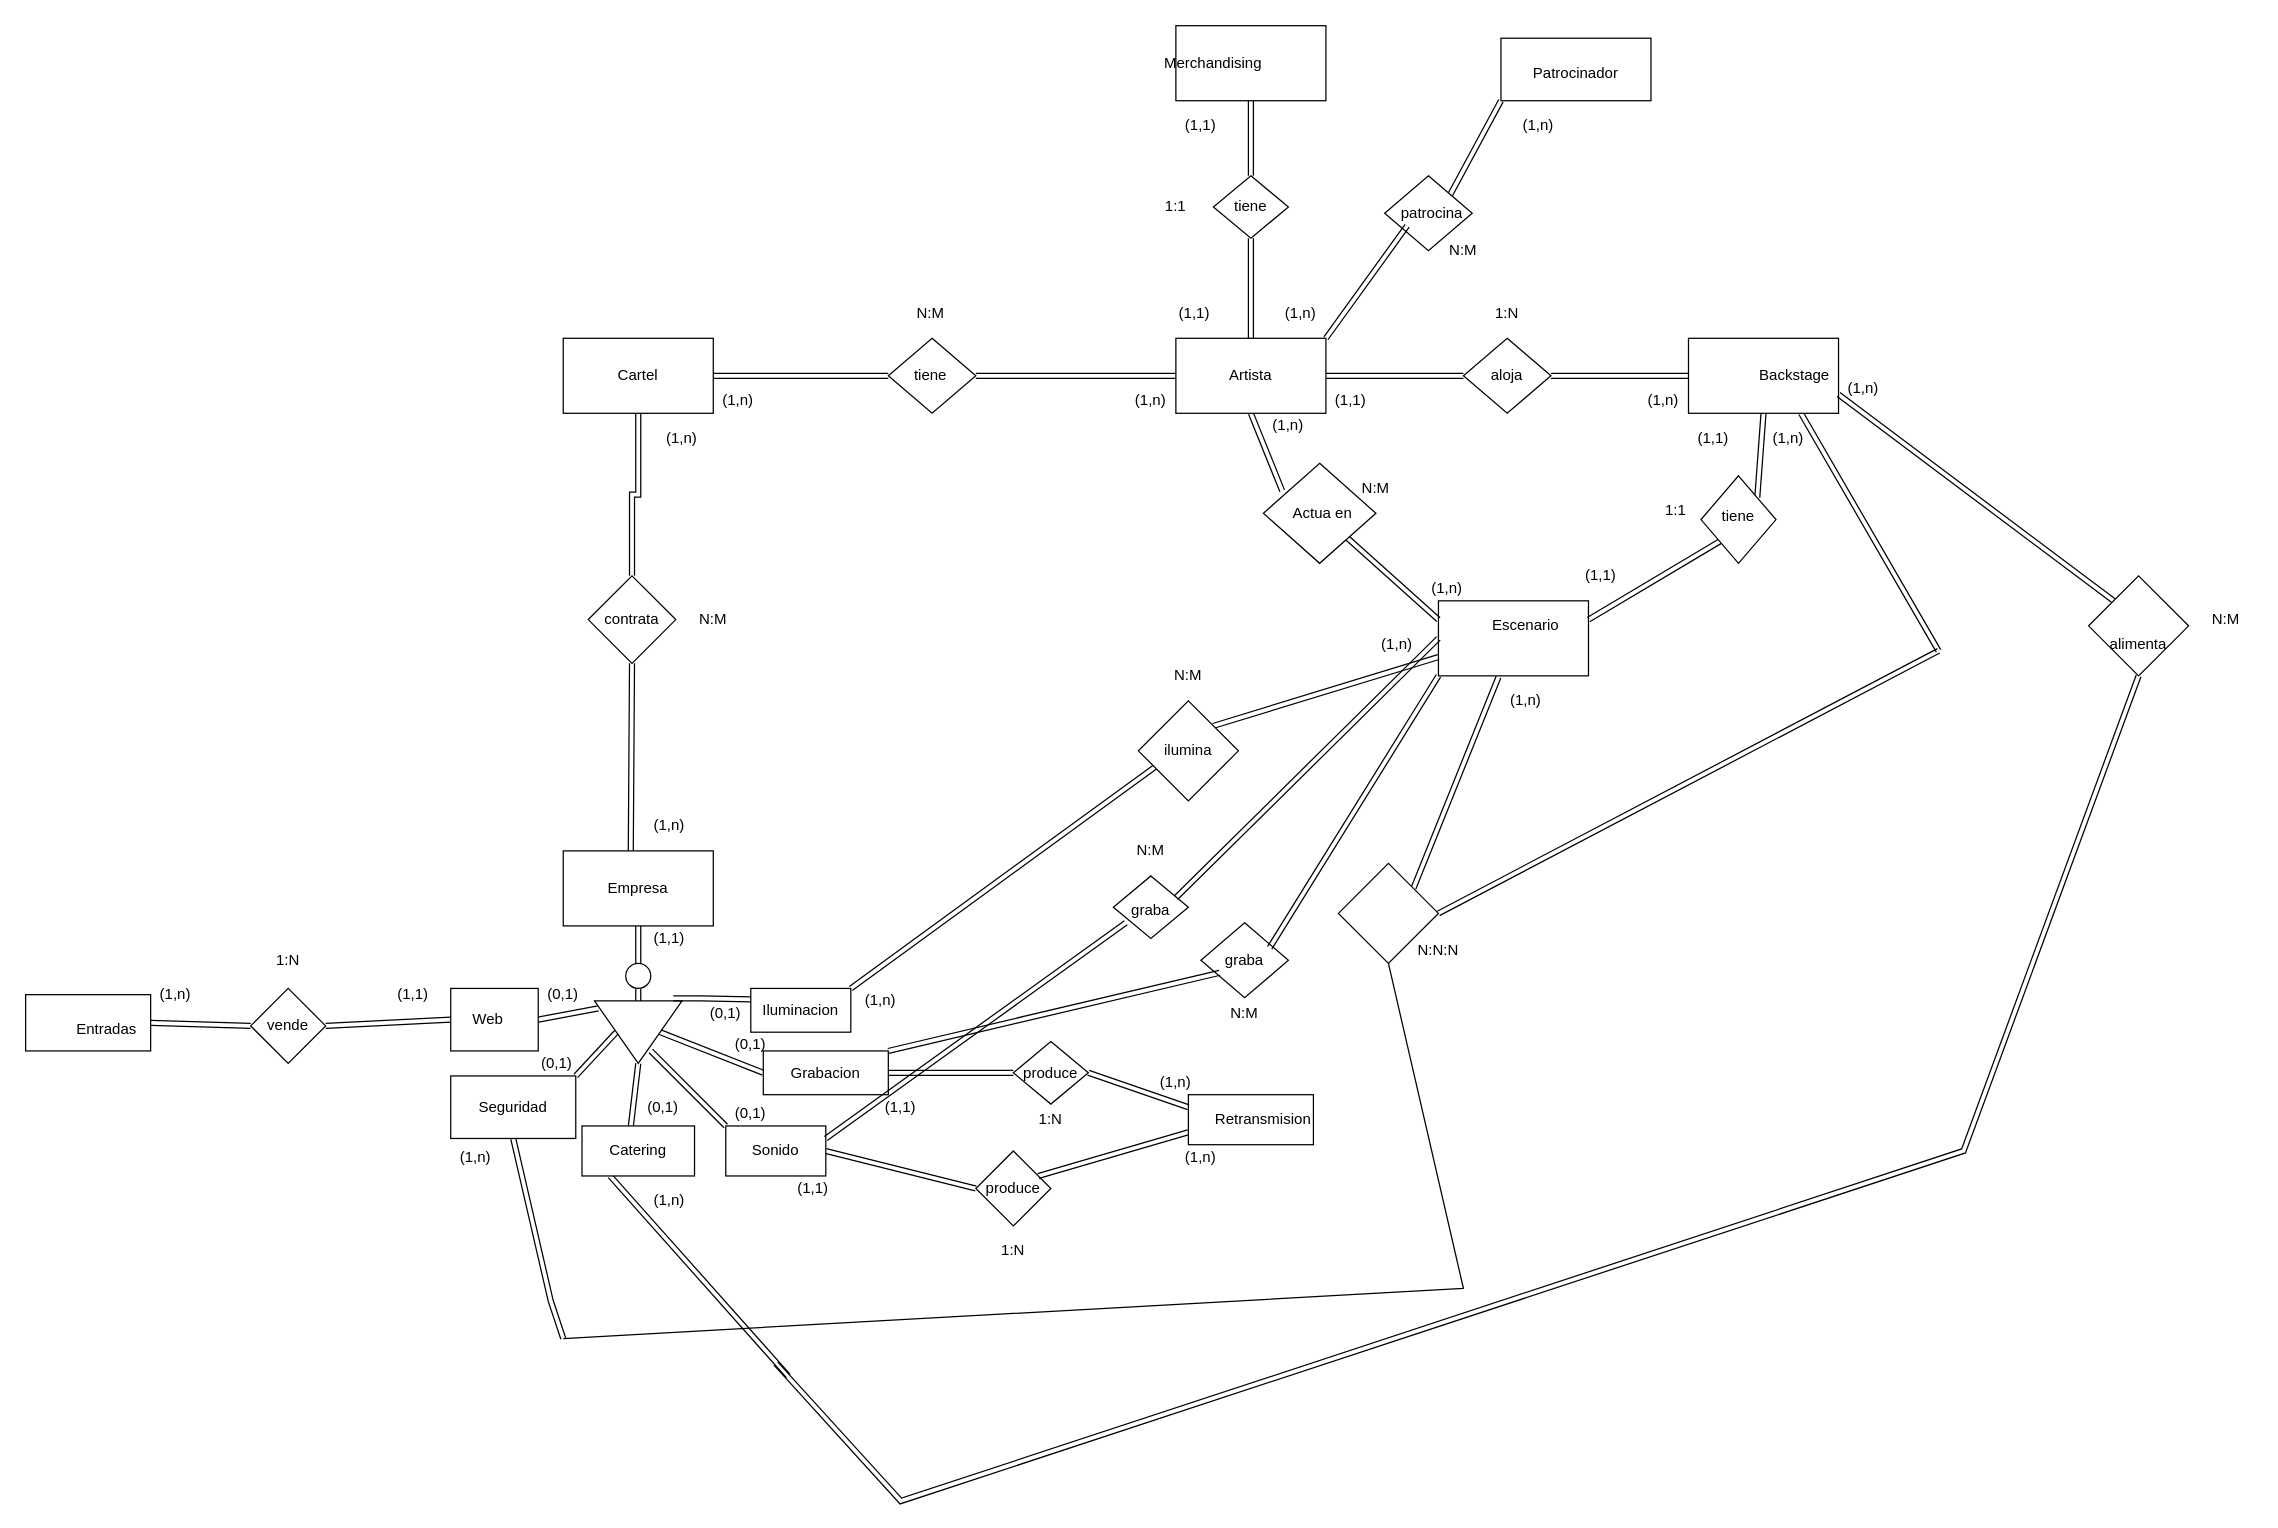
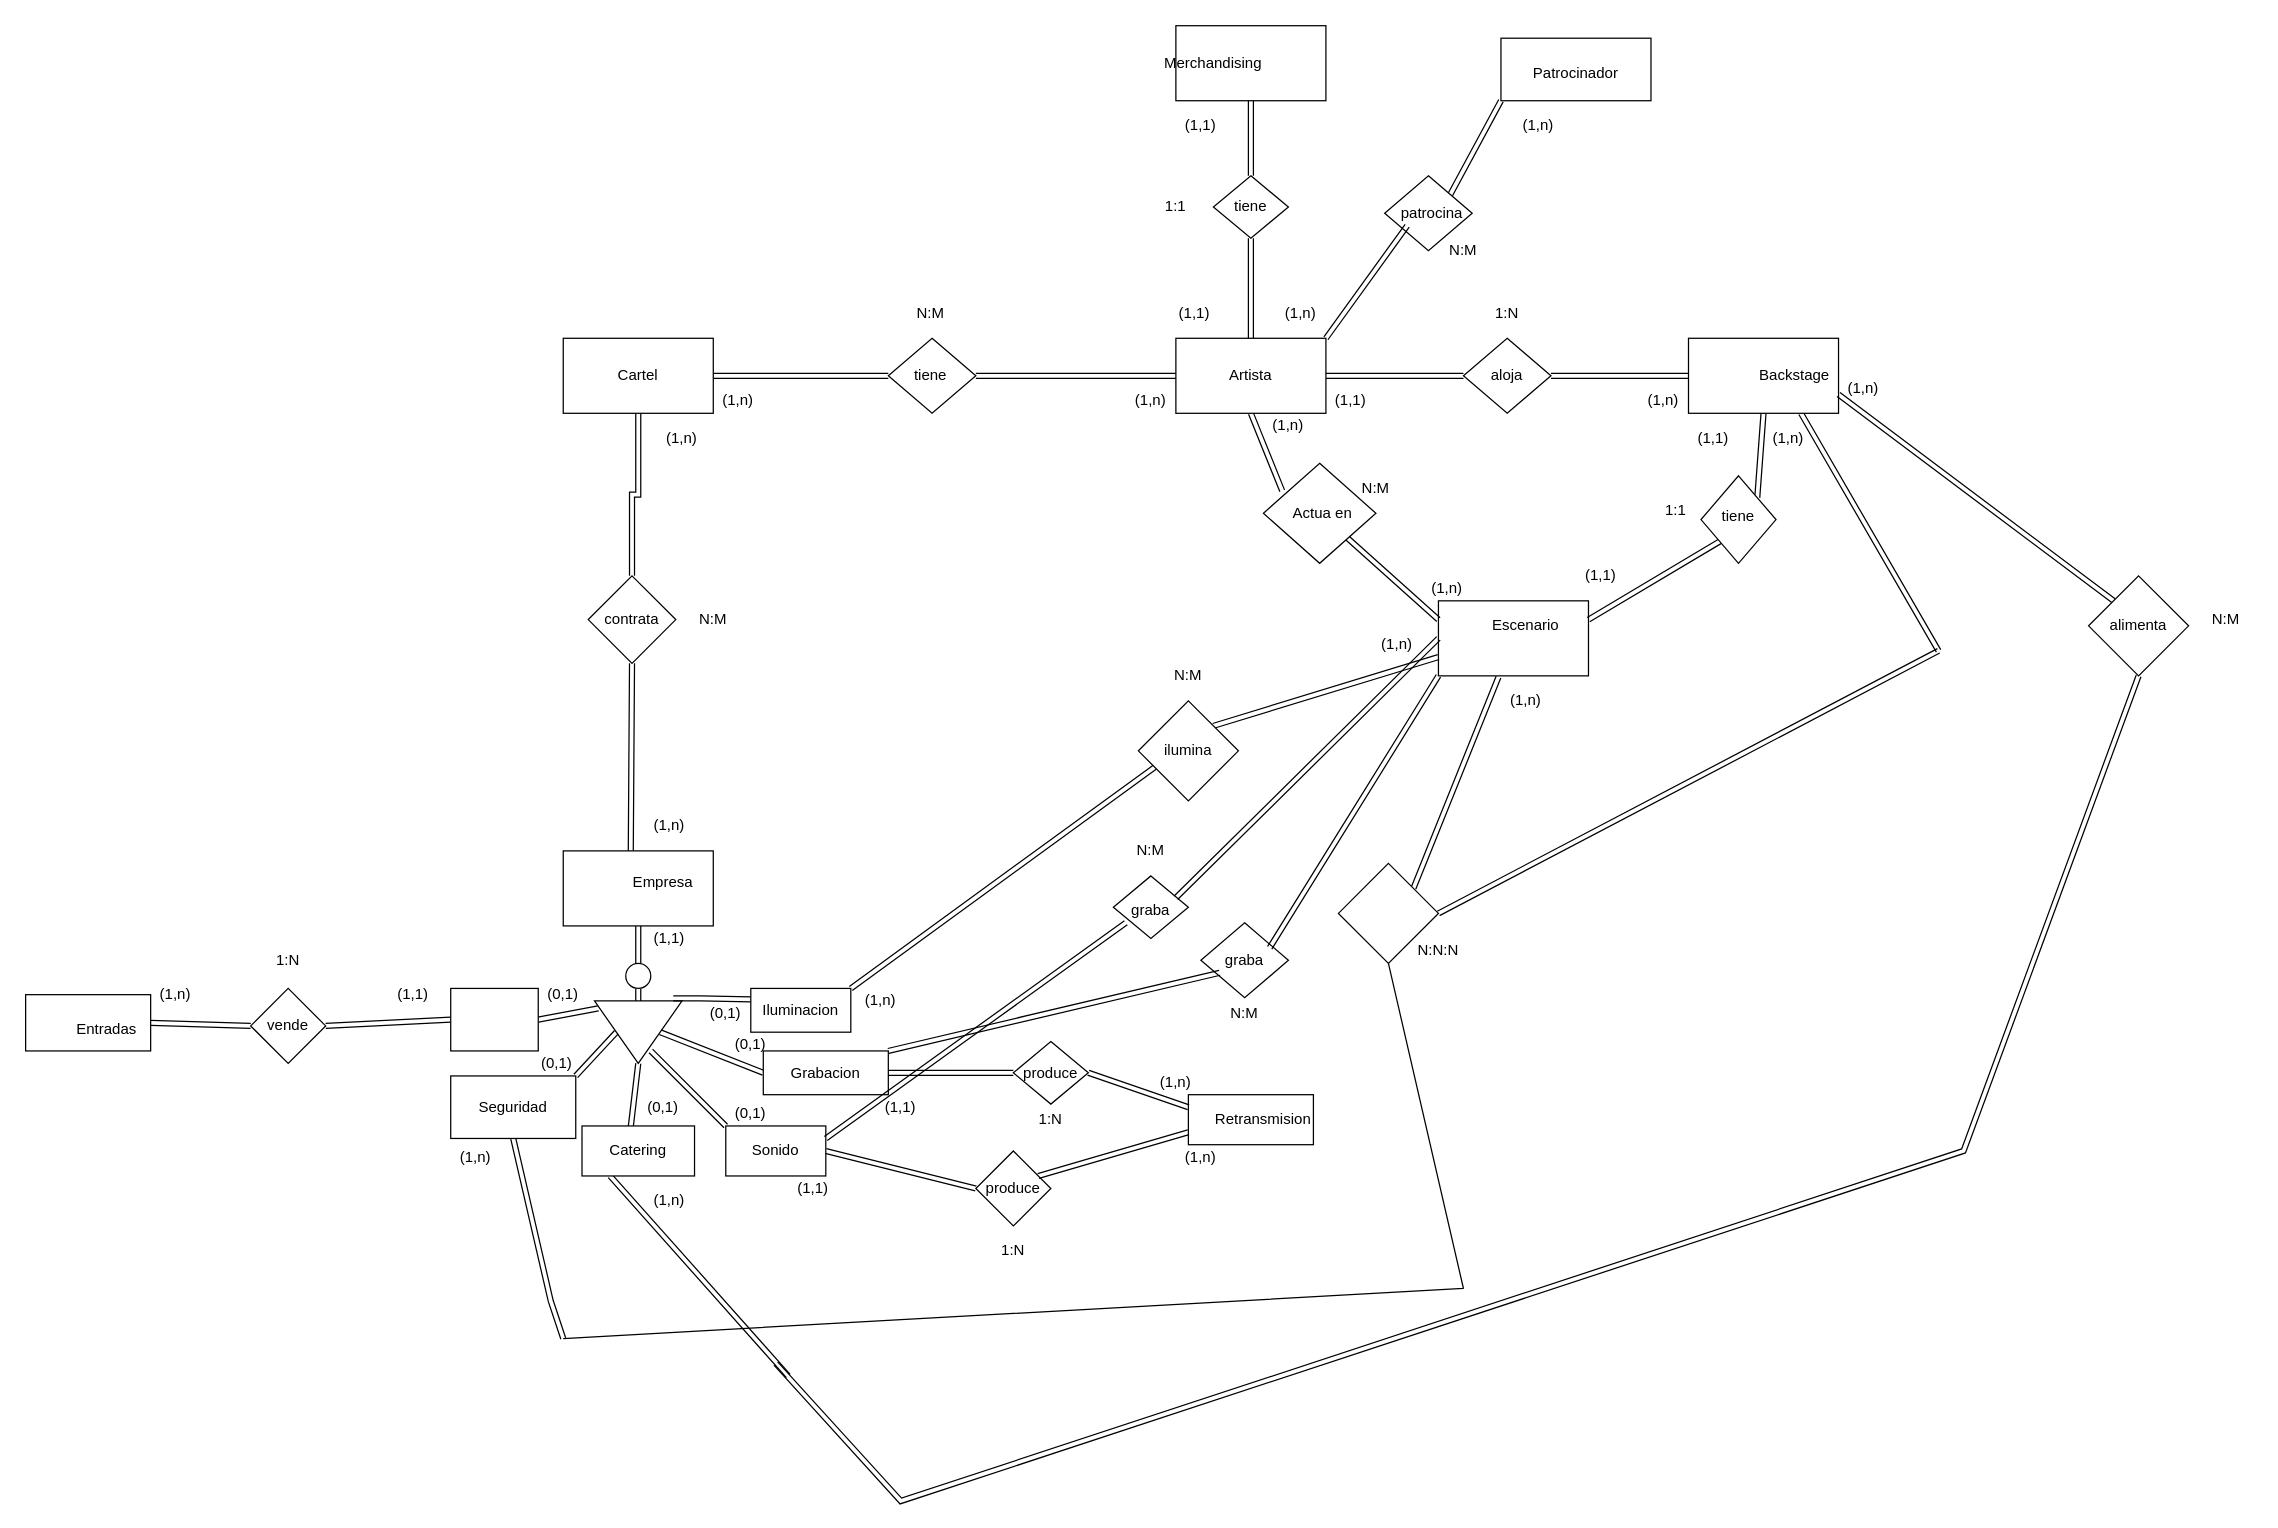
node "alimenta": moved (2138, 644) -> (2138, 626)
node "Empresa": moved (638, 888) -> (663, 882)
node "Web": removed
